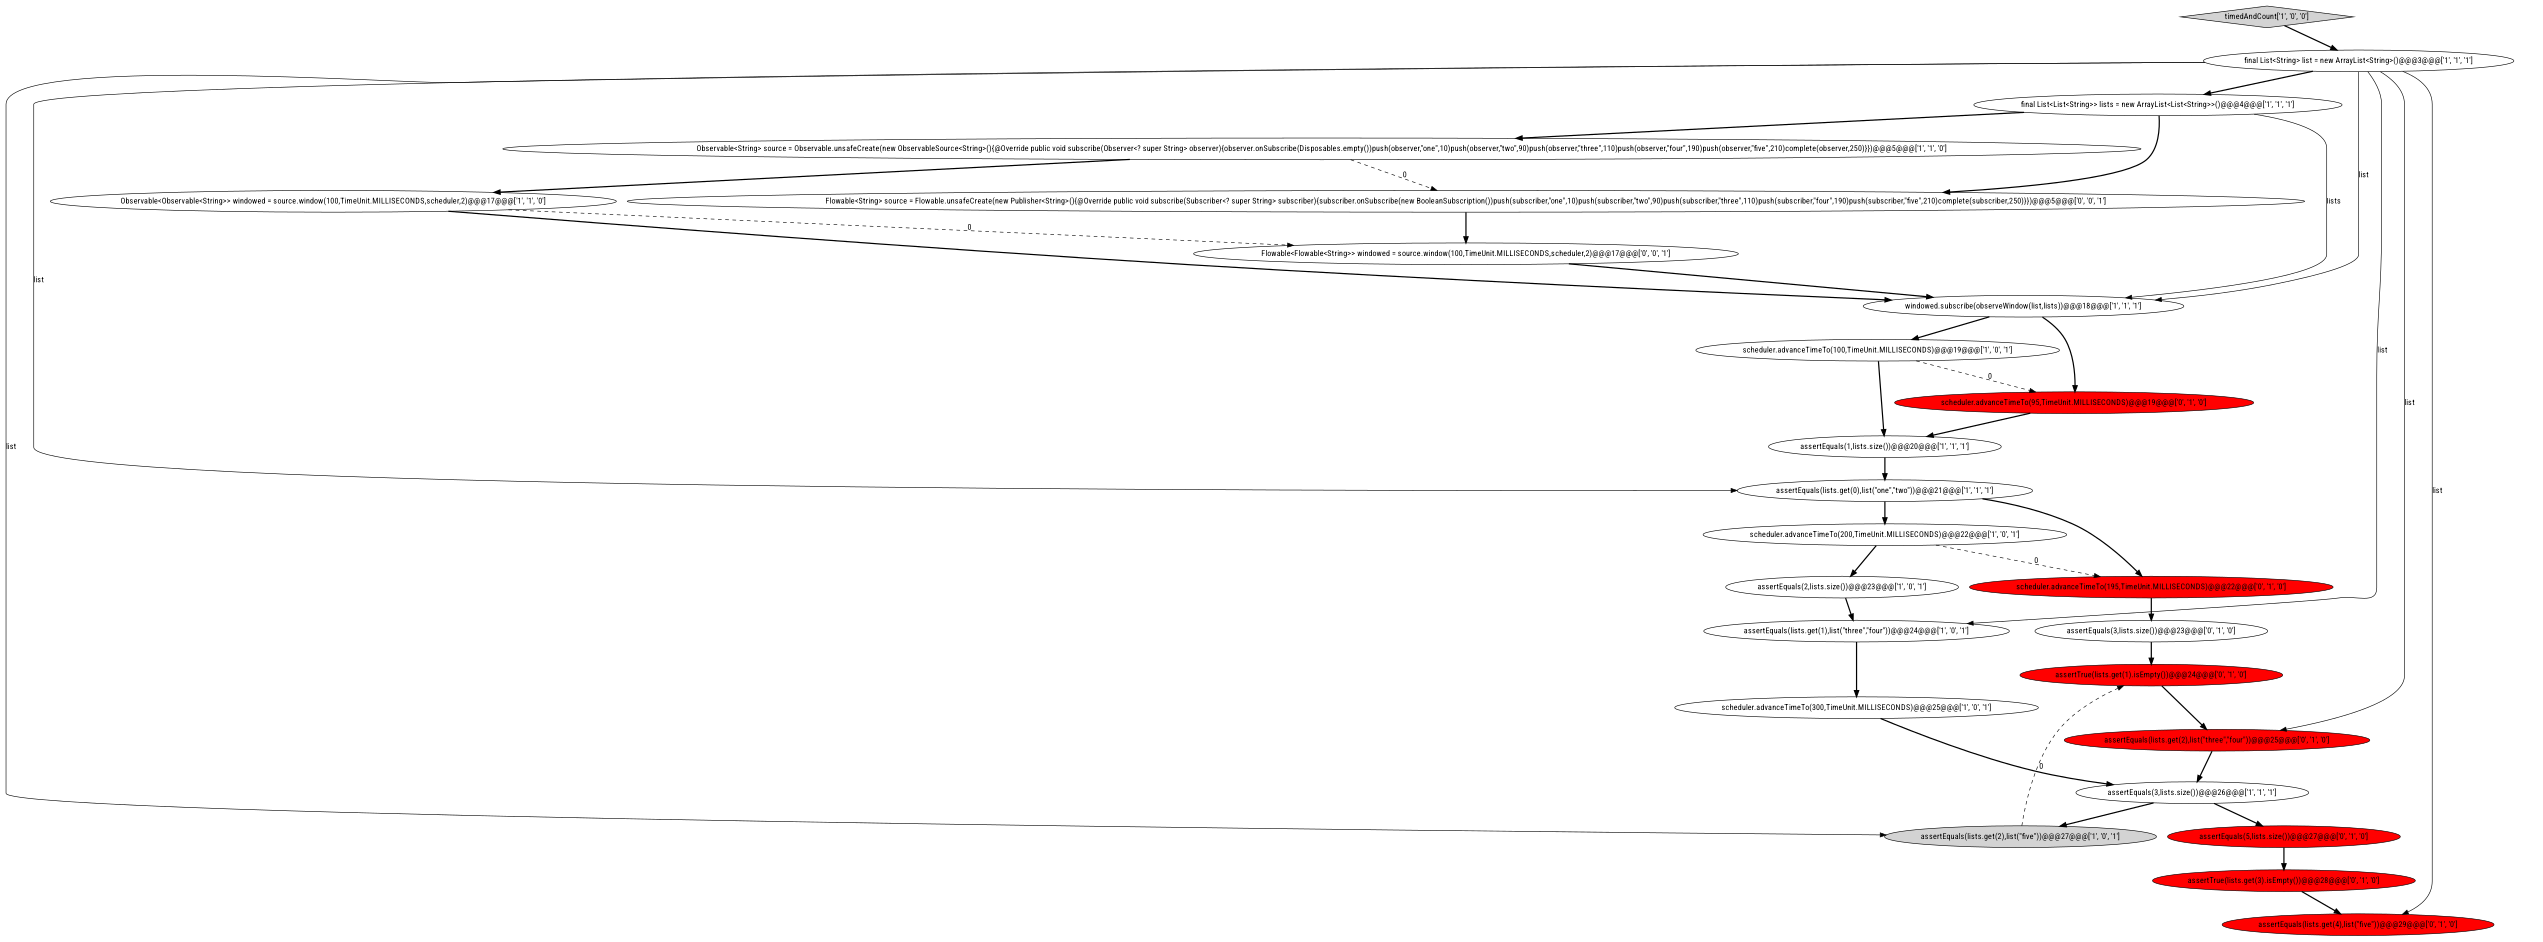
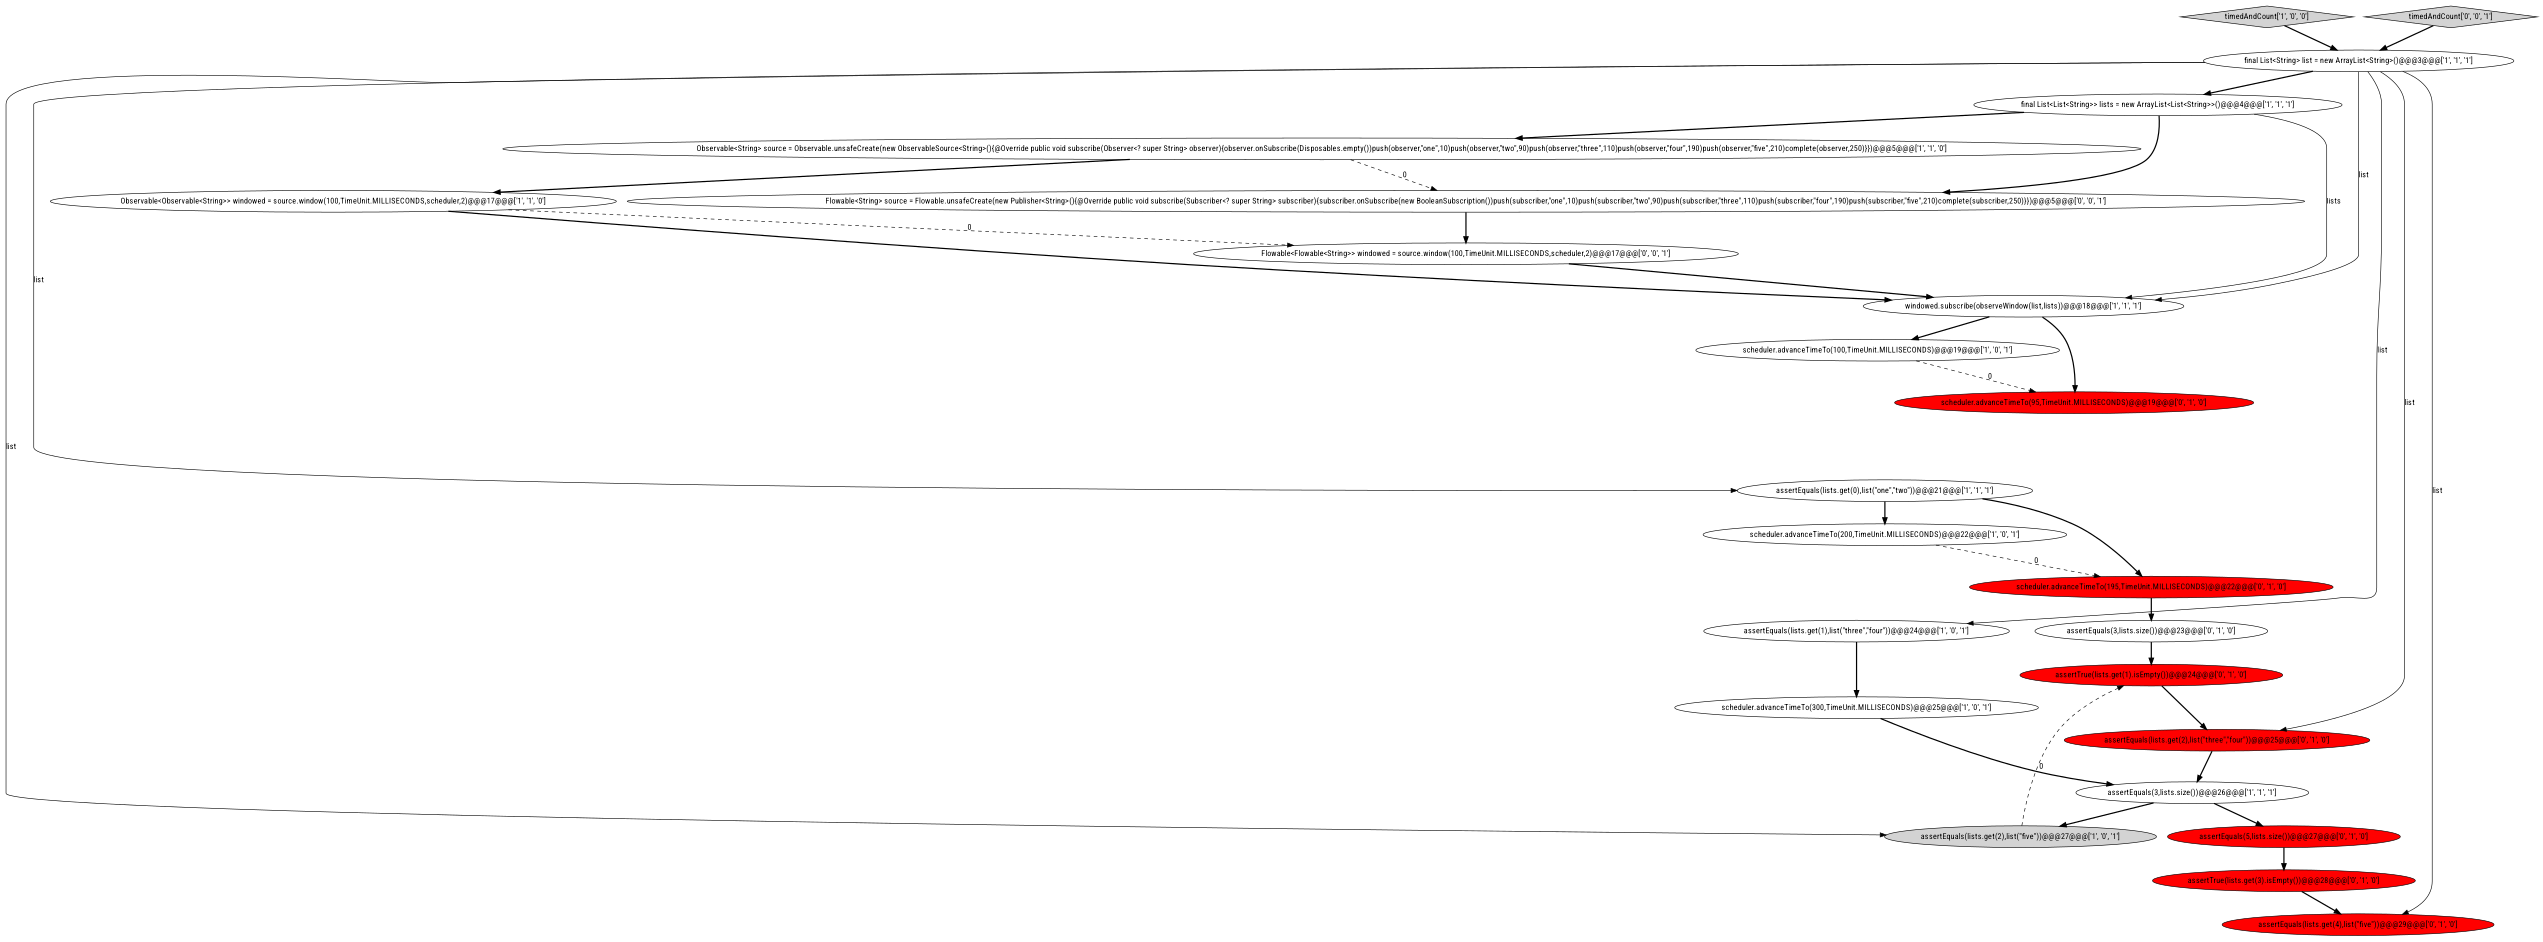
node "timedAndCount['0', '0', '1']": added
node "assertEquals(1,lists.size())@@@20@@@['1', '1', '1']": removed
node "assertEquals(2,lists.size())@@@23@@@['1', '0', '1']": removed
